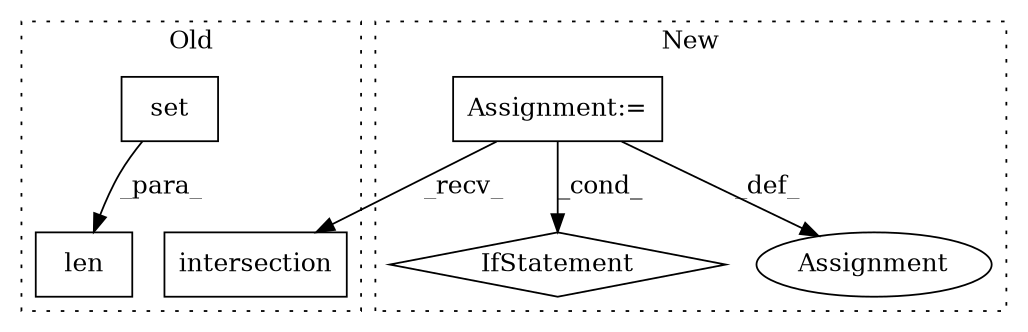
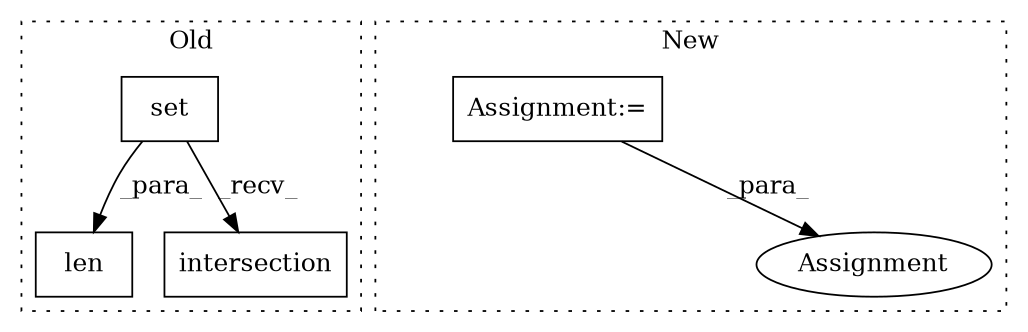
edge "Assignment:=" -> "intersection": now "set" -> "intersection"
edge "Assignment:=" -> "Assignment": label "_def_" -> "_para_"
node "IfStatement": removed
